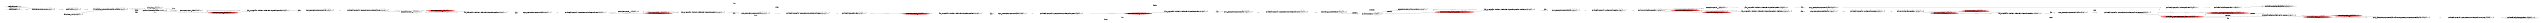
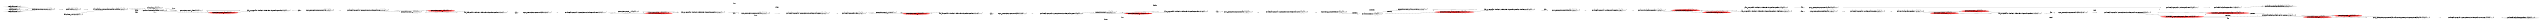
node "segmentCompletionMgr._secconds += 25@@@35@@@['0', '0', '1']": removed
node "testHappyPathSlowCommit['1', '0', '0']": added
node "segmentCompletionMgr._secconds += 1@@@20@@@['1', '0', '1']": added
node "segmentCompletionMgr._secconds += 1@@@24@@@['1', '0', '1']": added
